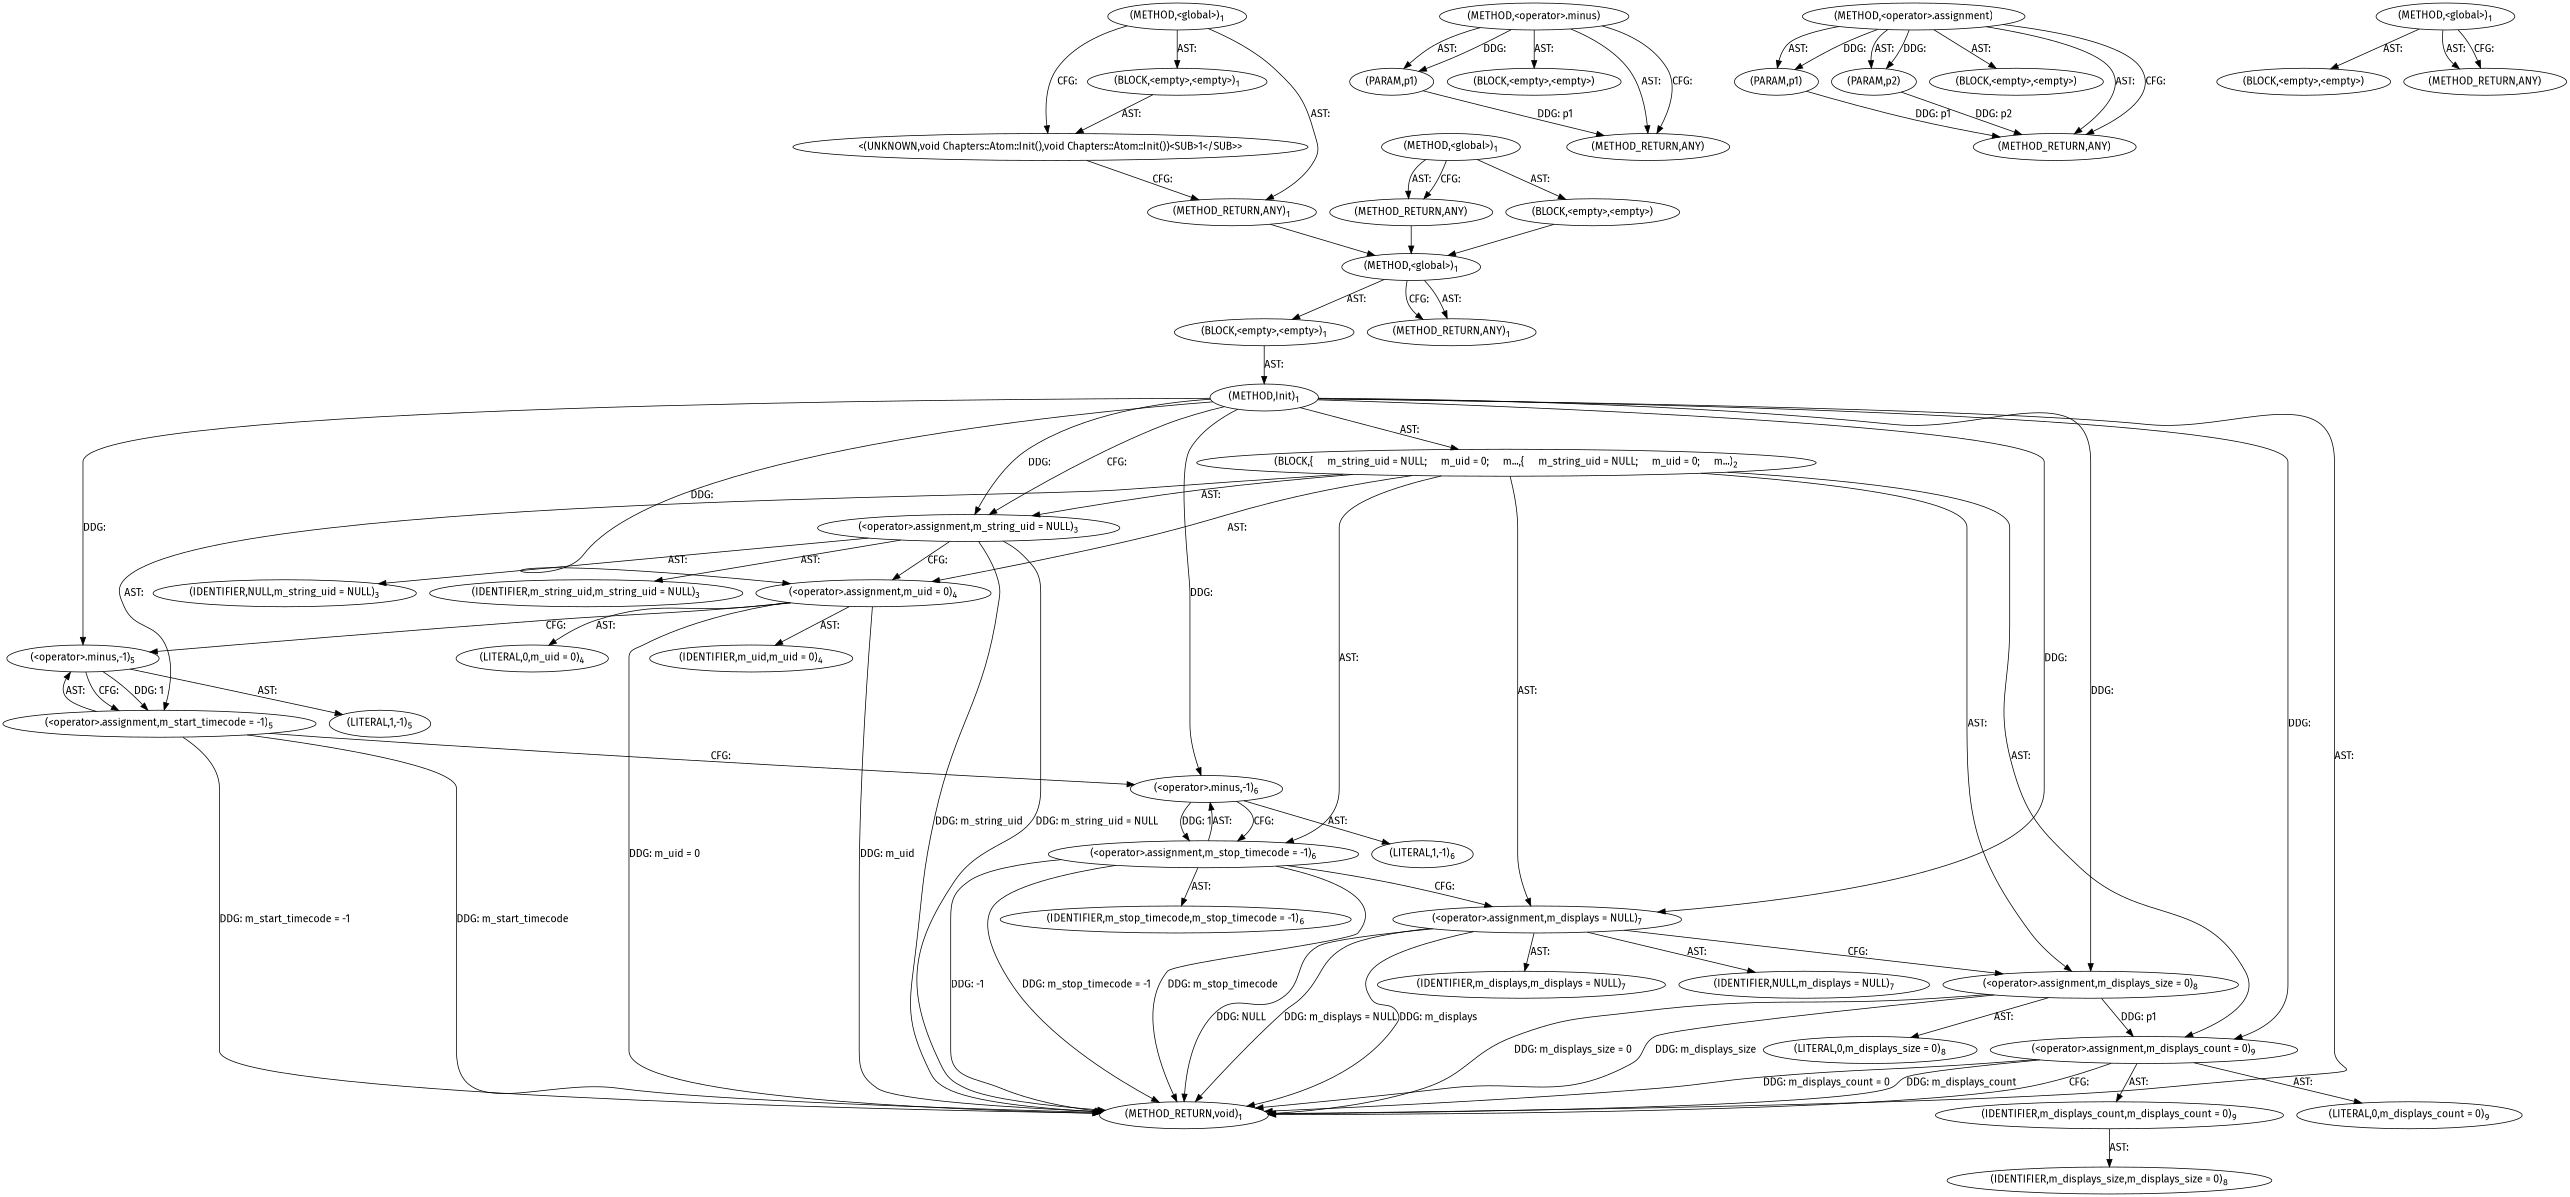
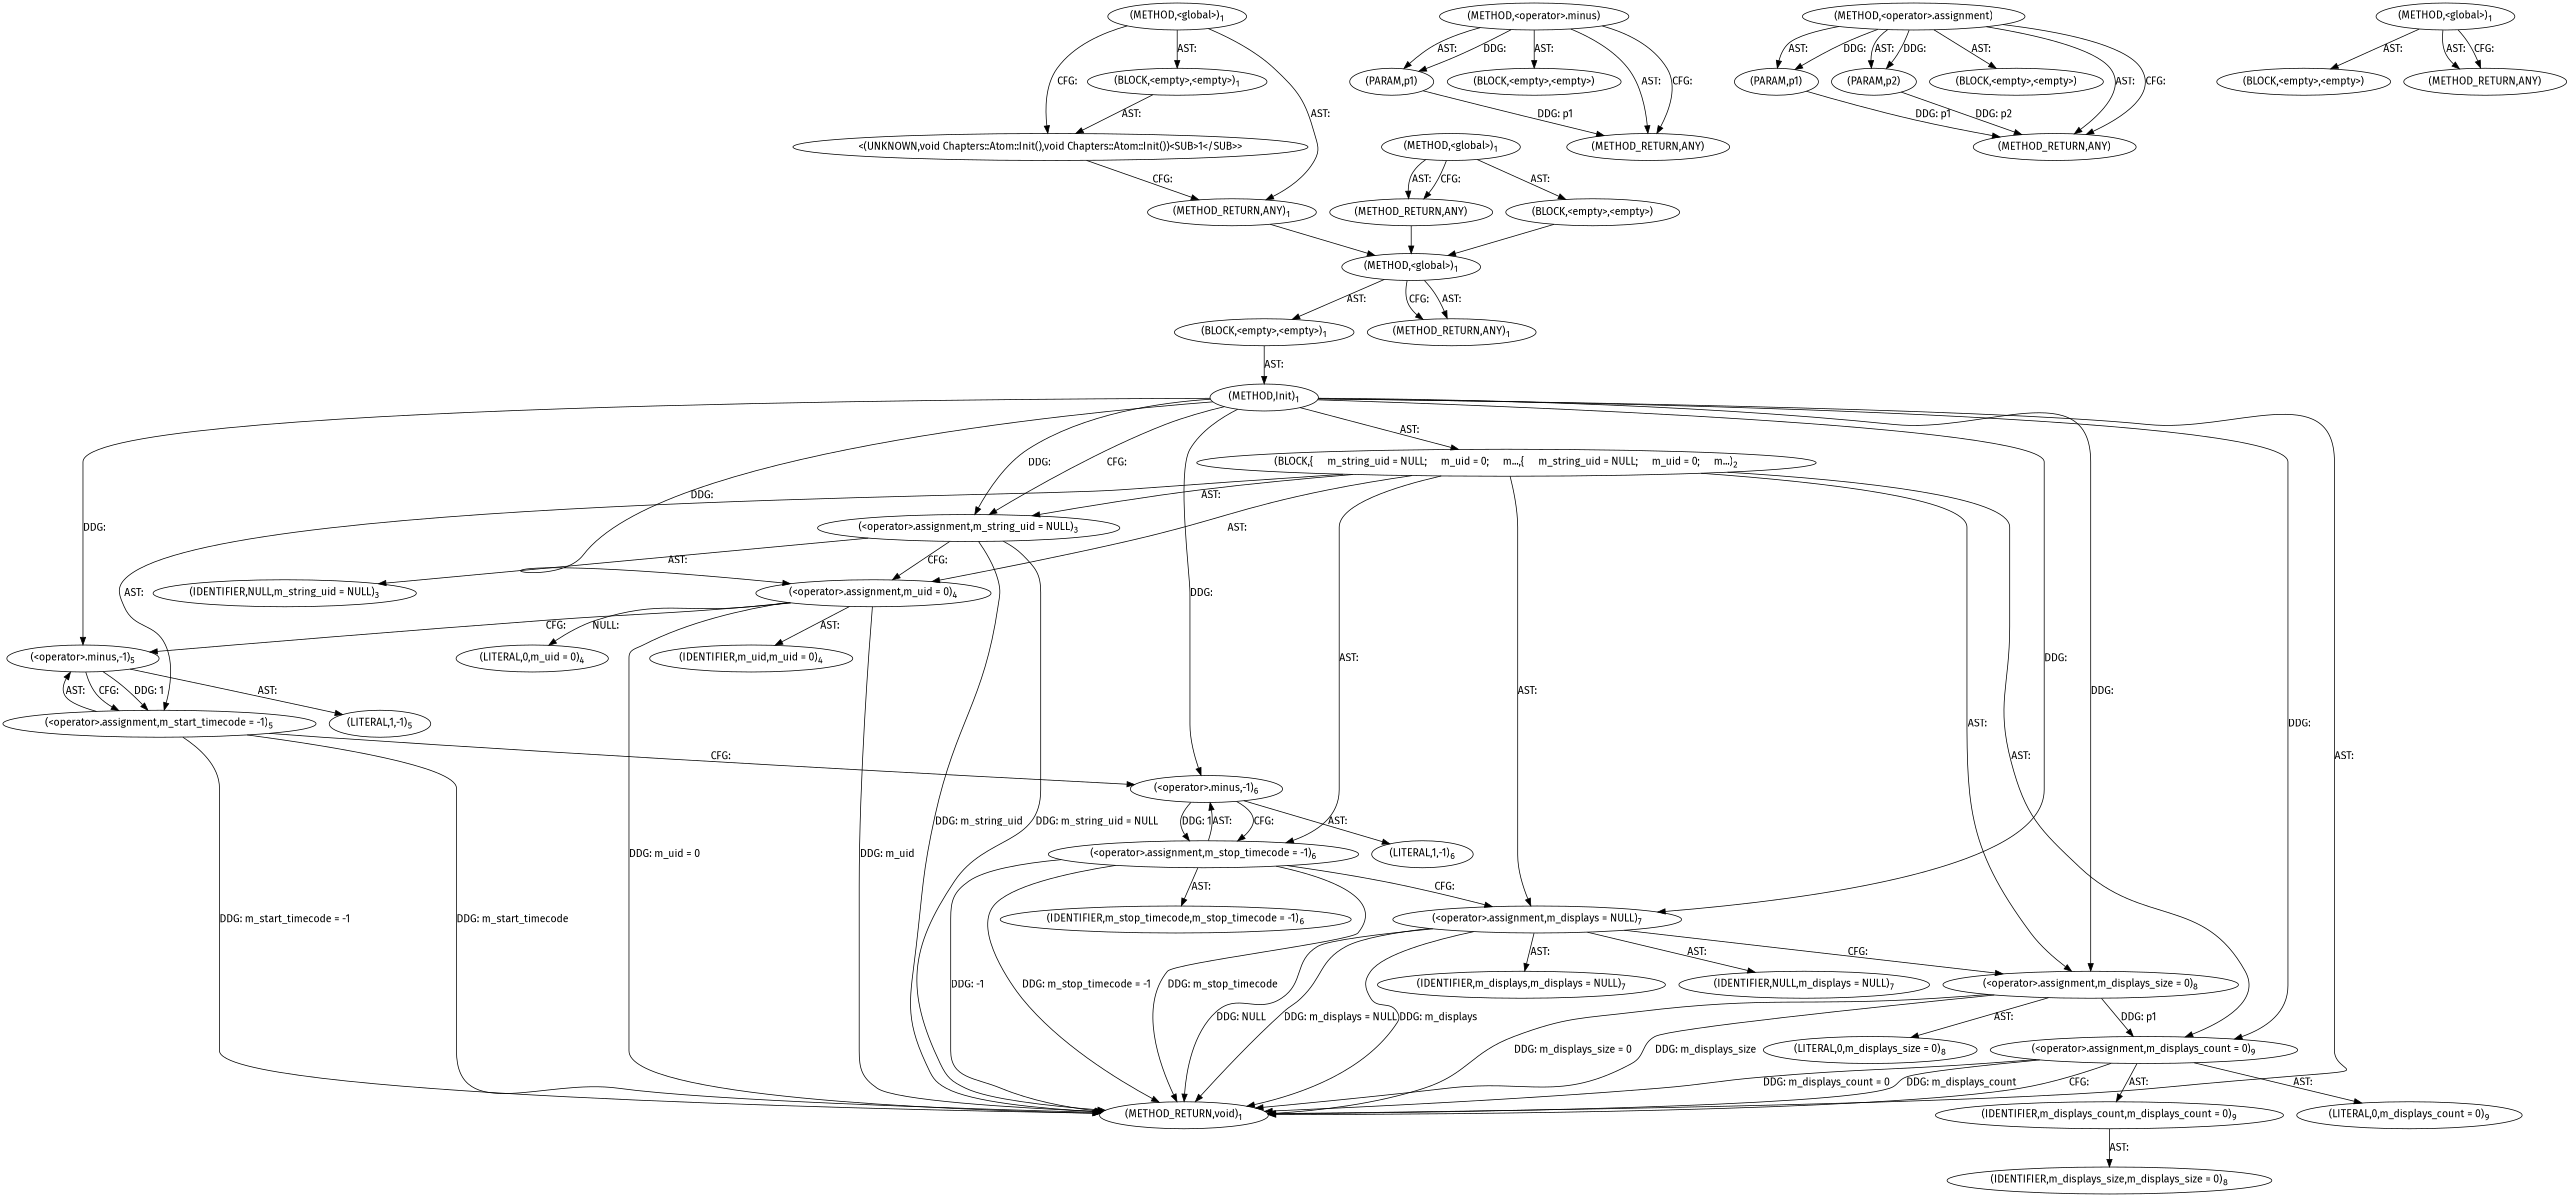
node "(IDENTIFIER,m_string_uid,m_string_uid = NULL)": removed
edge "(<operator>.assignment,m_uid = 0)" -> "(LITERAL,0,m_uid = 0)": label "AST: " -> "NULL: "
